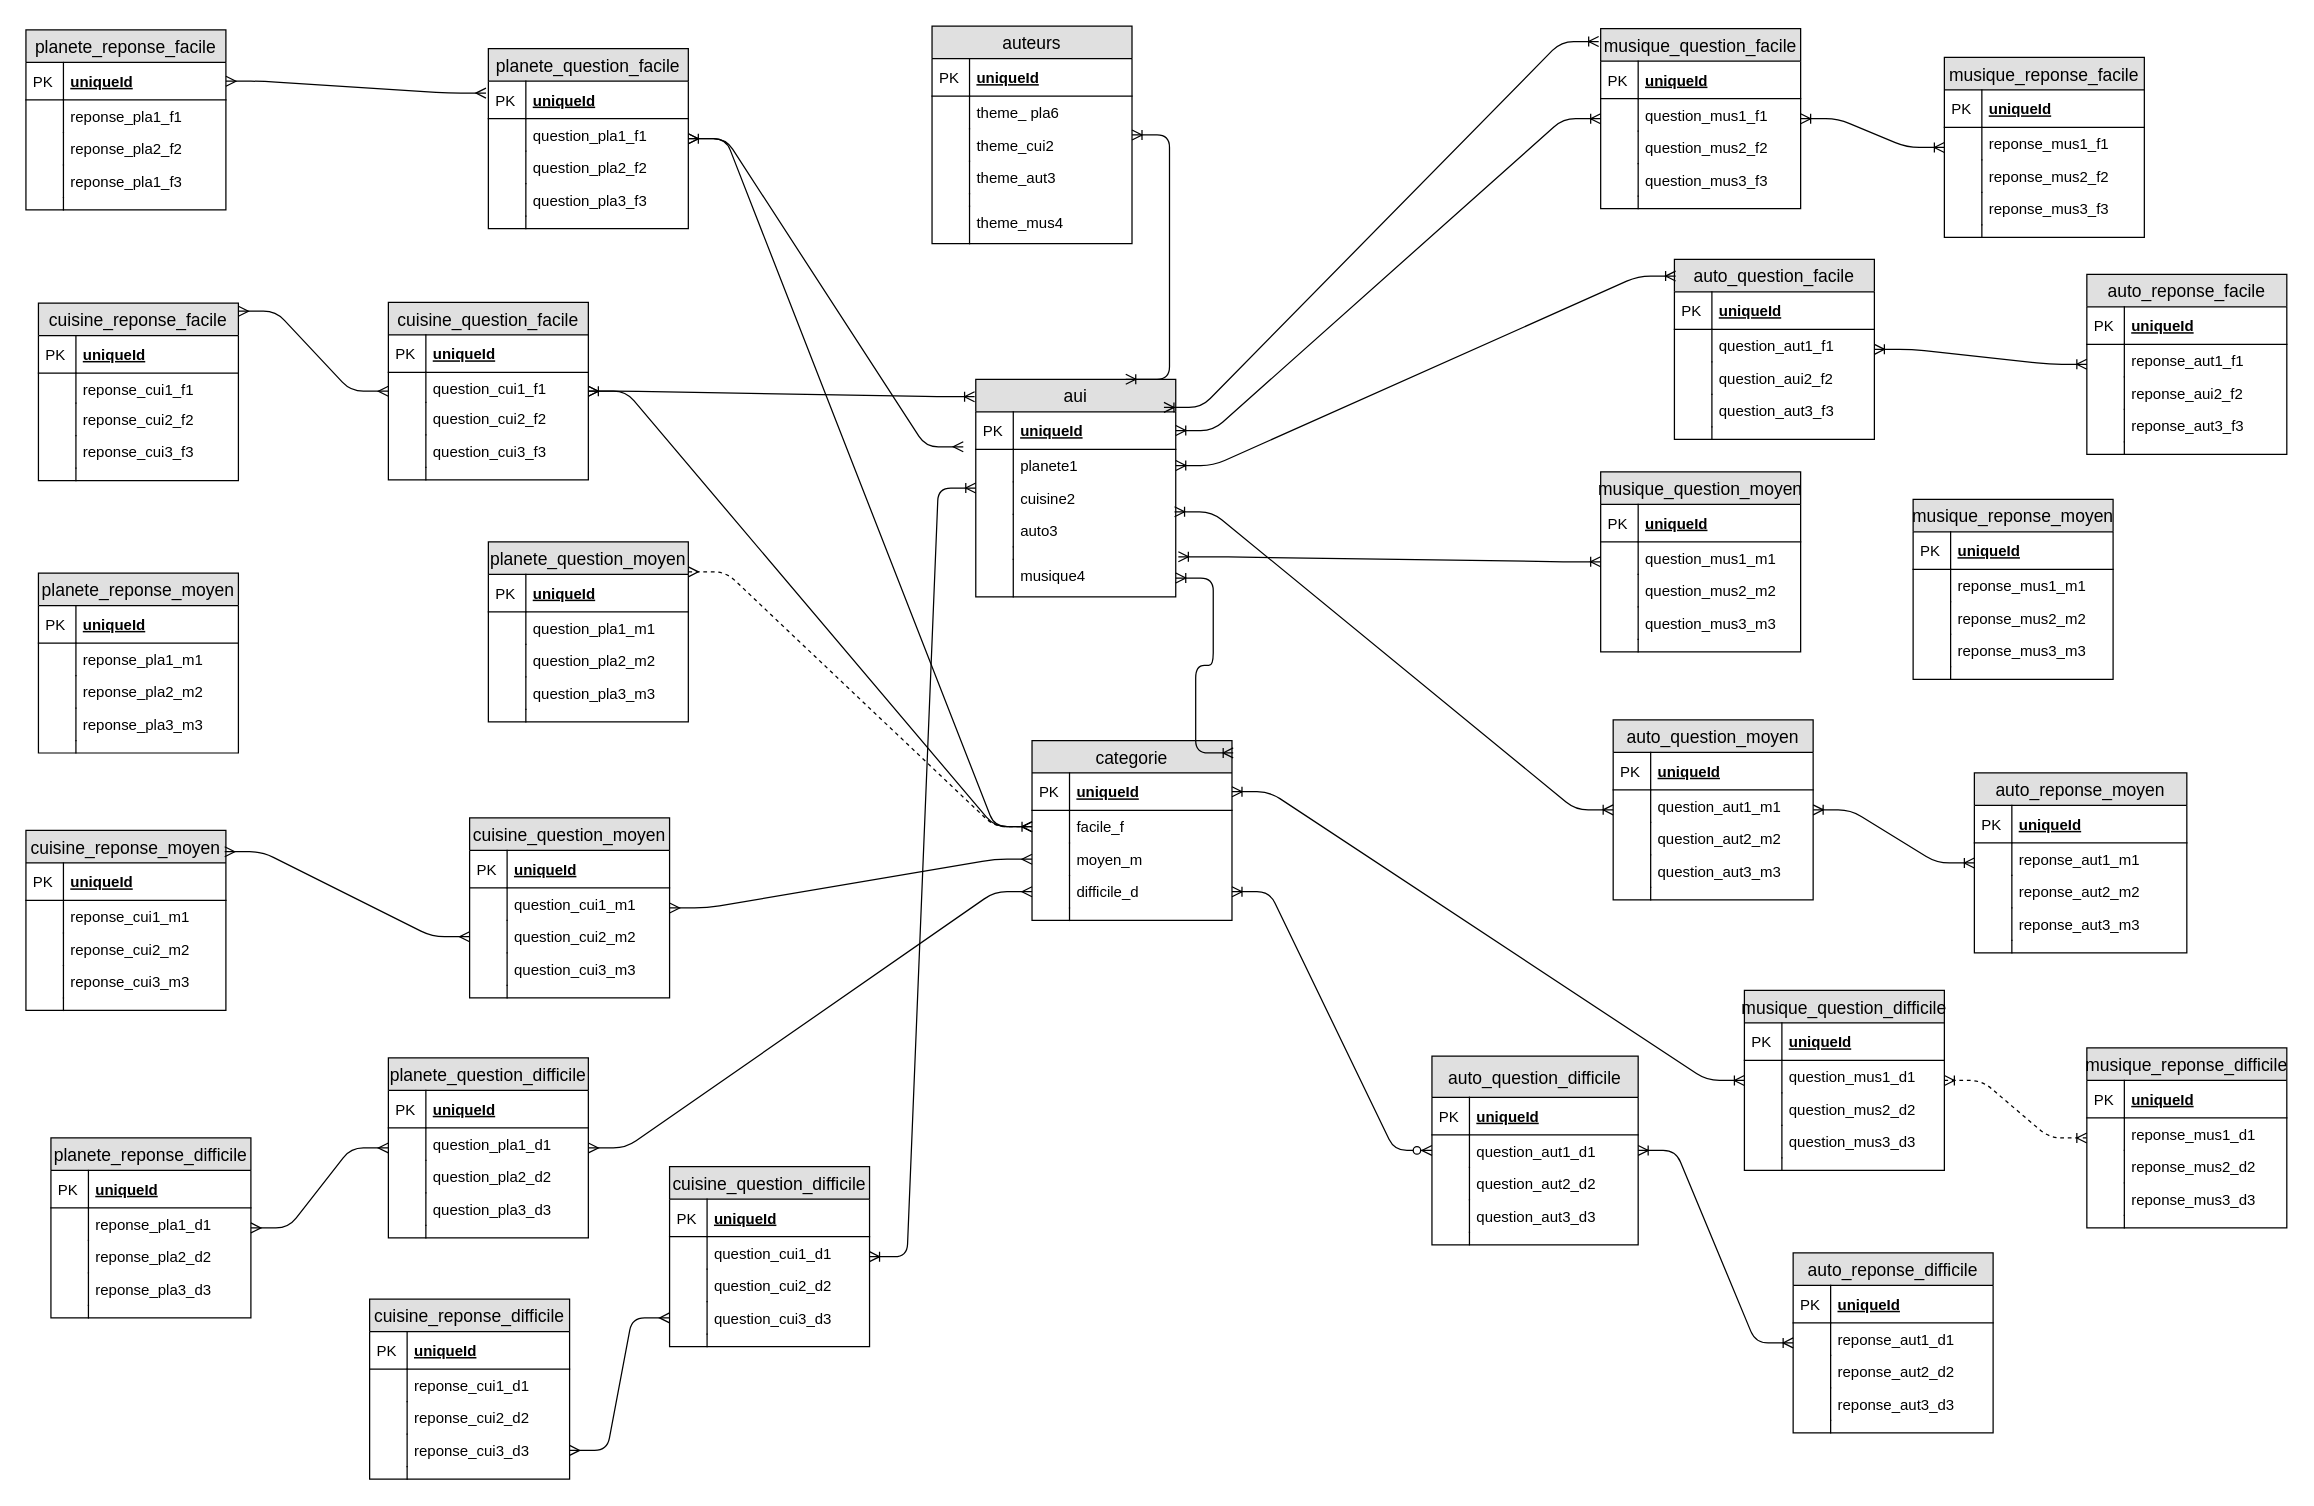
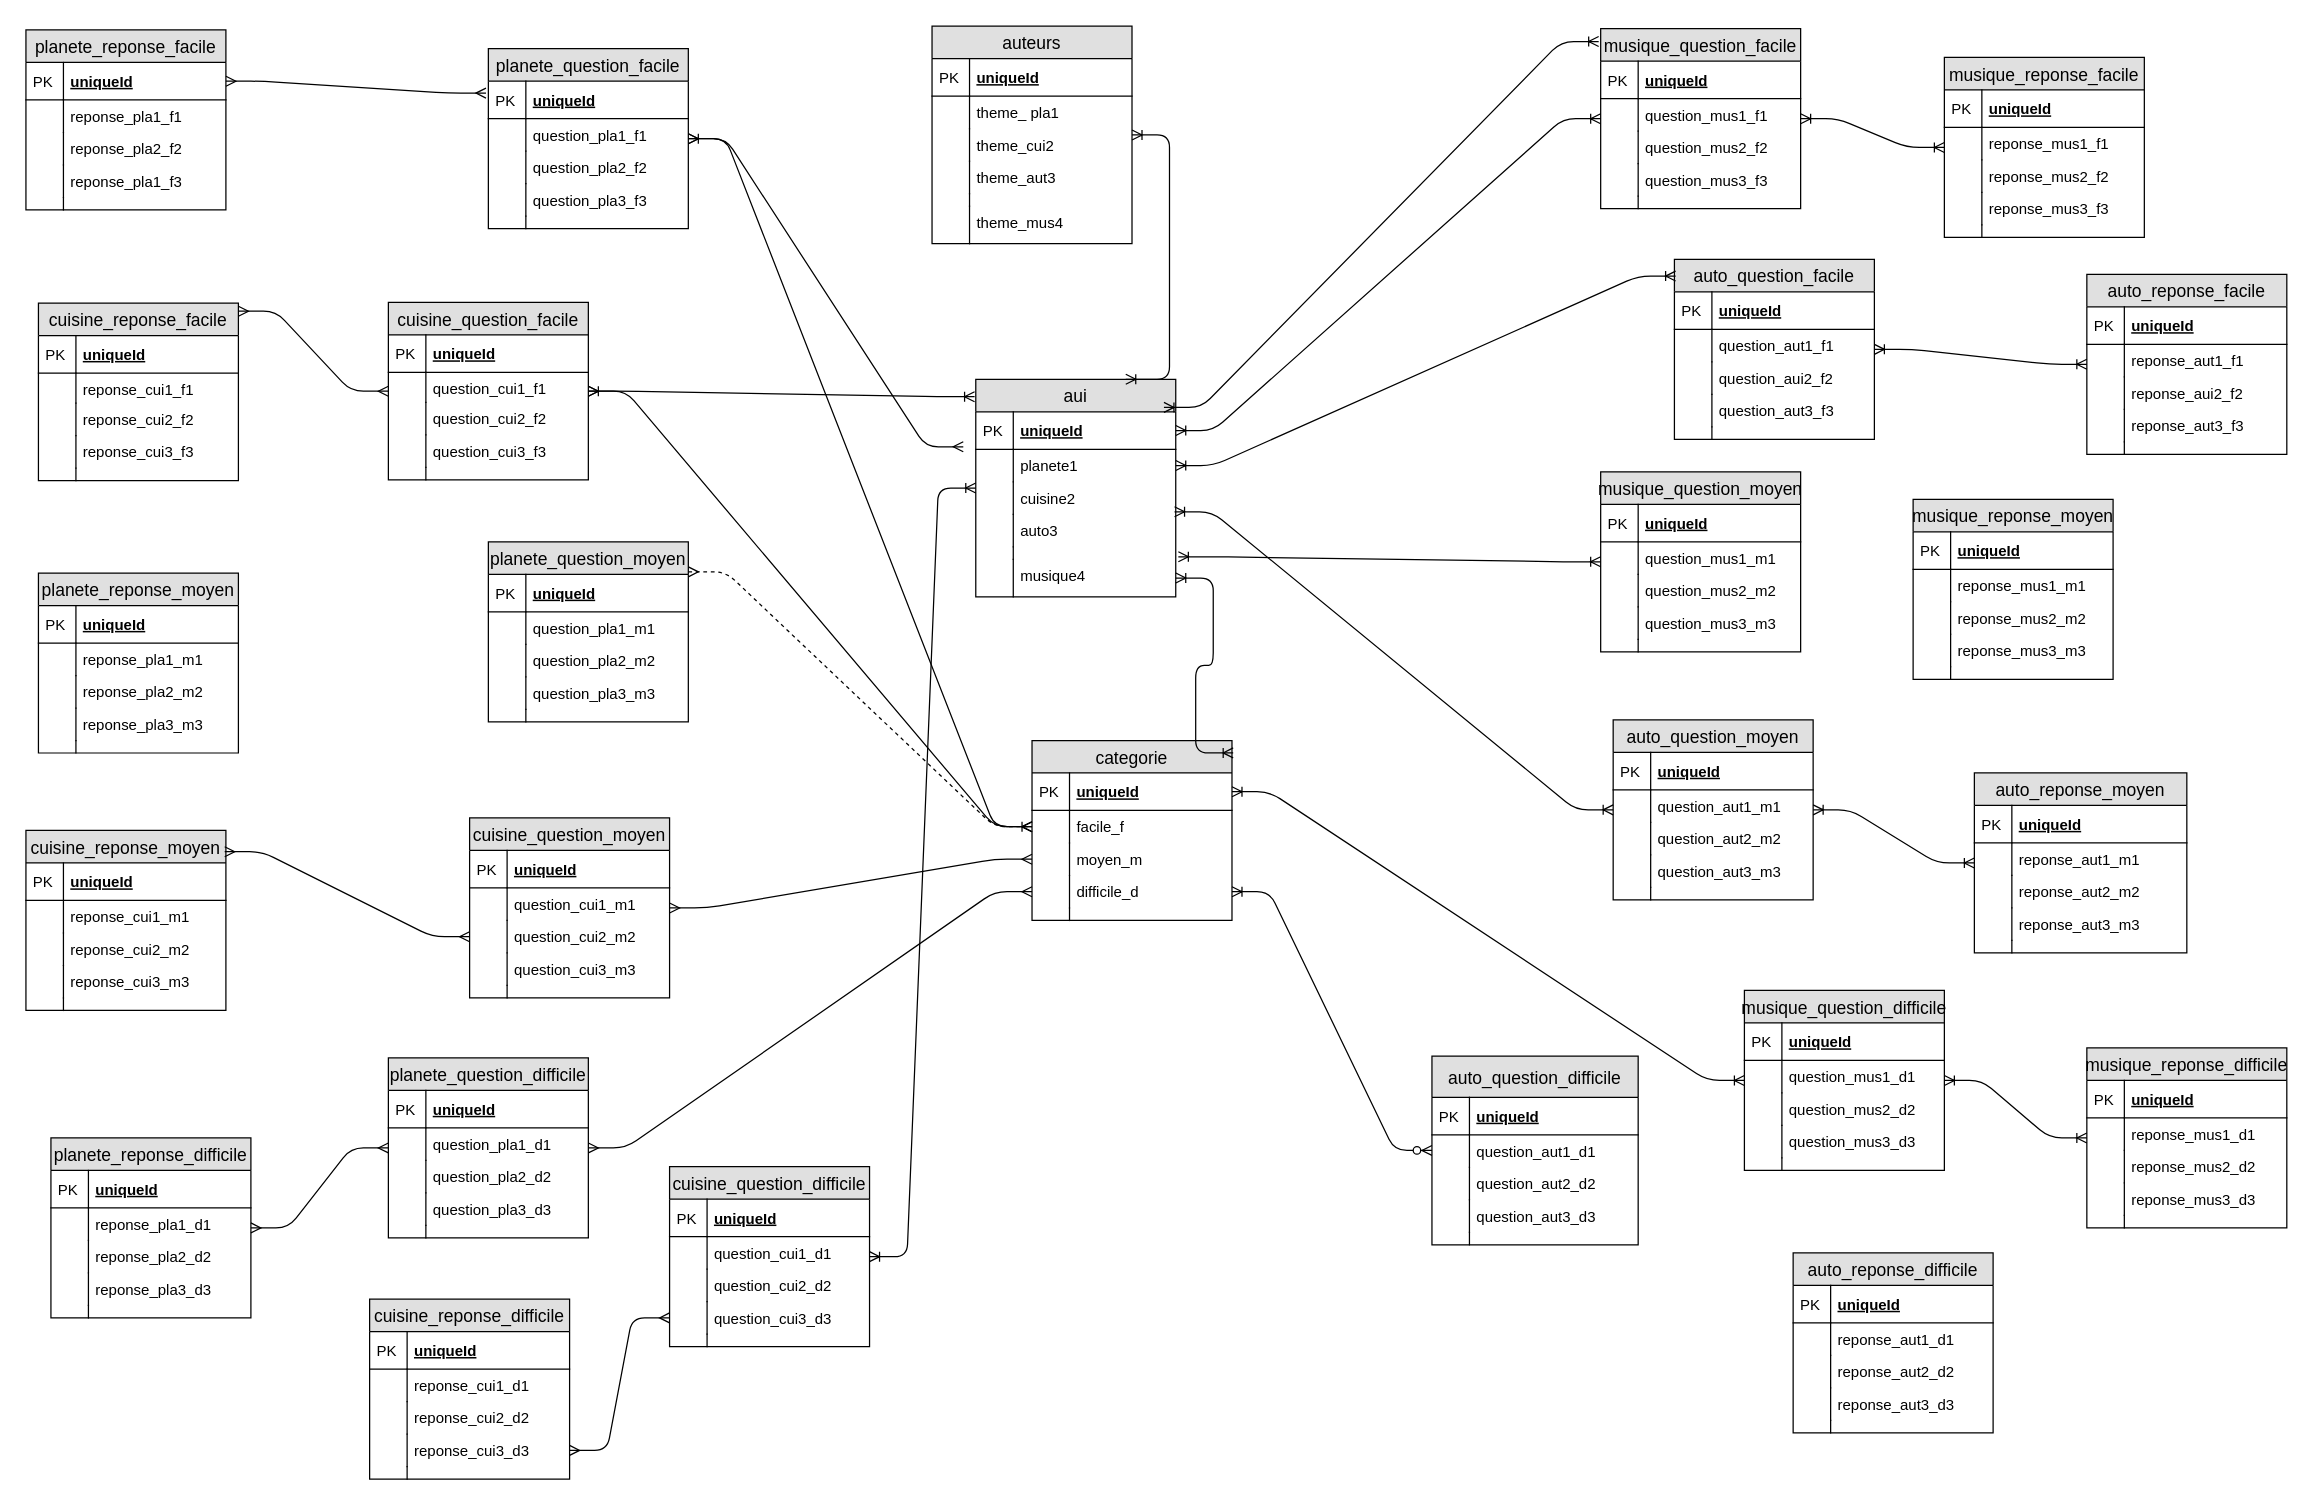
node "theme_ pla6": label "theme_ pla6" -> "theme_ pla1"
edge "musique_question_difficile" -- "musique_reponse_difficile": style dashed -> solid
edge "auto_question_difficile" -- "auto_reponse_difficile": removed
